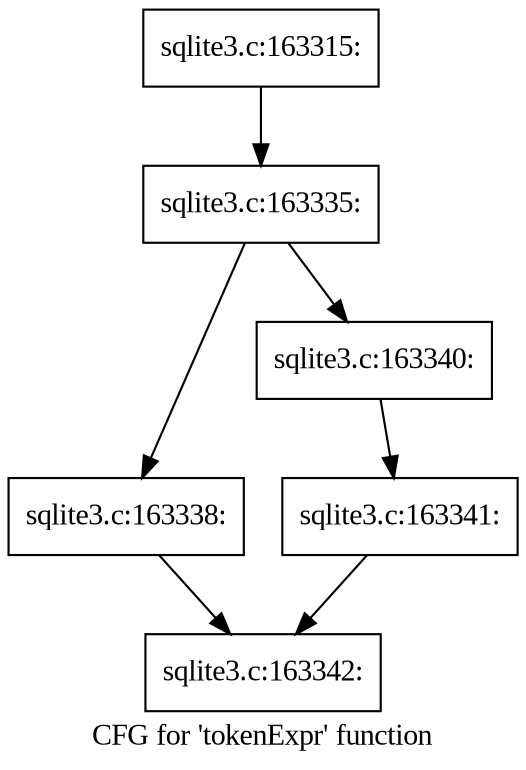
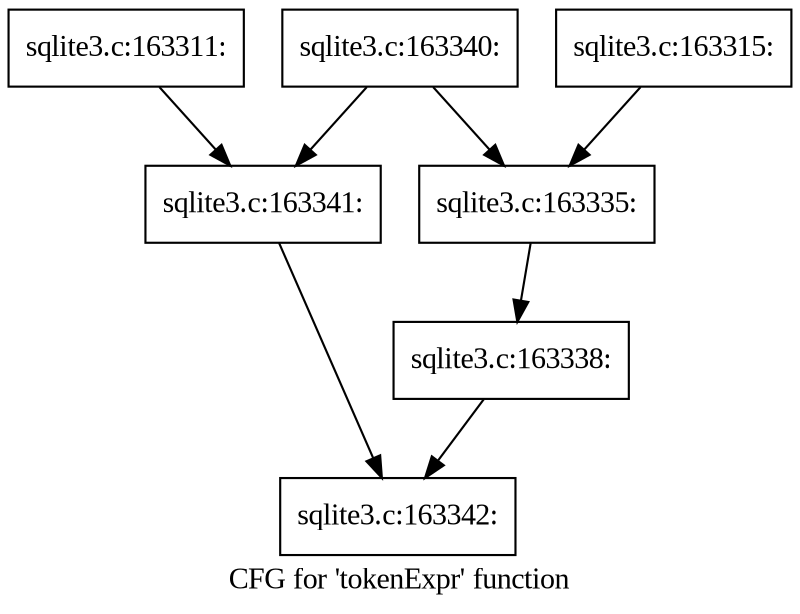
node "sqlite3.c:163311:": added
edge "sqlite3.c:163335:" -> "sqlite3.c:163340:": reversed
